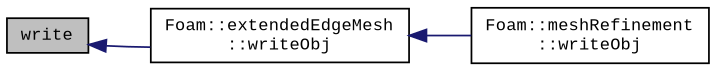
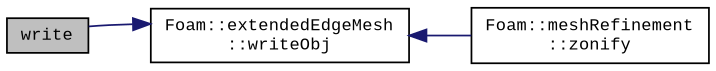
node "Foam::meshRefinement ::writeObj": label "Foam::meshRefinement ::writeObj" -> "Foam::meshRefinement ::zonify"
edge "Foam::extendedEdgeMesh ::writeObj" -> "write": reversed
